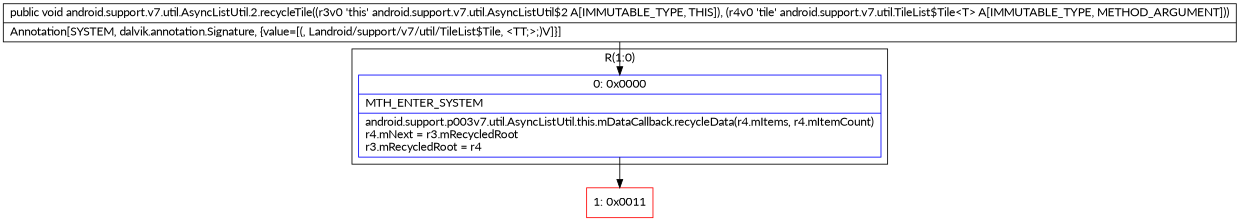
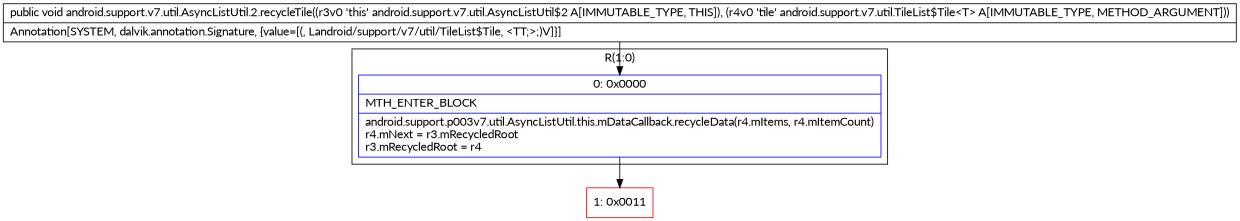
node "0: 0x0000": text "MTH_ENTER_SYSTEM" -> "MTH_ENTER_BLOCK"
